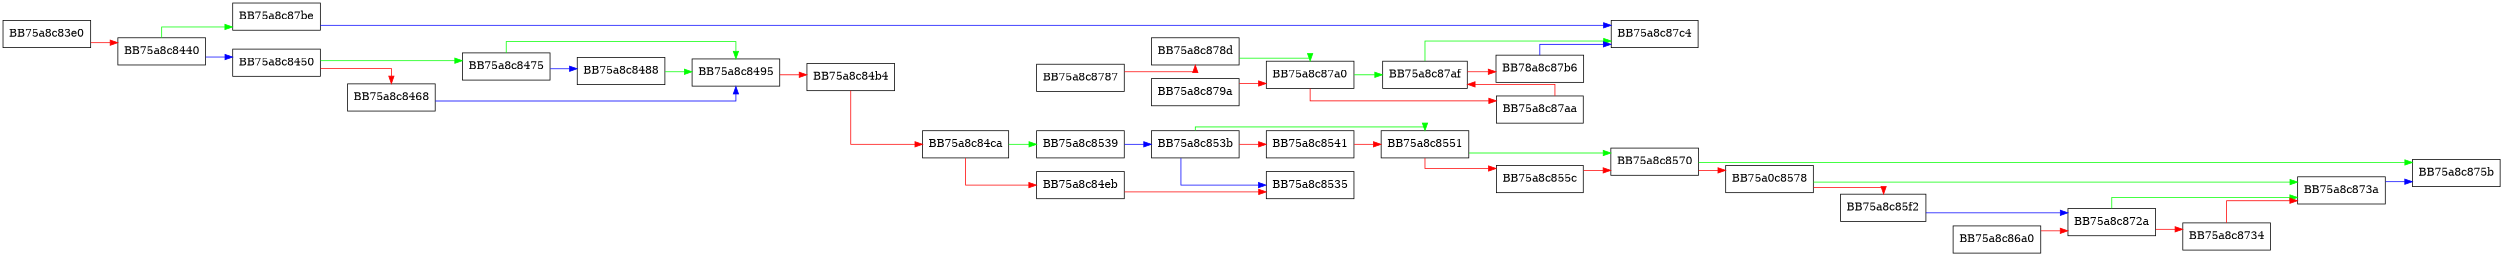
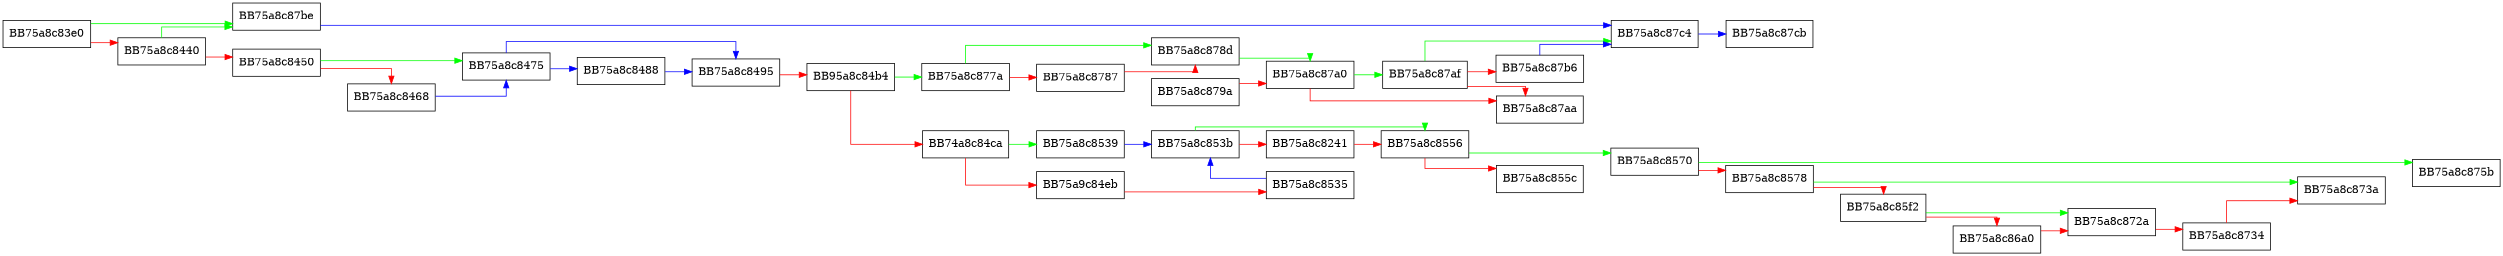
edge "BB75a8c83e0" -> "BB75a8c87be": added
node "BB75a8c87cb": added
edge "BB75a8c8475" -> "BB75a8c8495": color green -> blue
edge "BB75a8c8440" -> "BB75a8c8450": color blue -> red
node "BB78a8c87b6": label "BB78a8c87b6" -> "BB75a8c87b6"
edge "BB75a8c8488" -> "BB75a8c8495": color green -> blue
node "BB75a8c84b4": label "BB75a8c84b4" -> "BB95a8c84b4"
node "BB75a8c877a": added
edge "BB75a8c87aa" -> "BB75a8c87af": reversed
edge "BB75a8c8468" -> "BB75a8c8495": now "BB75a8c8468" -> "BB75a8c8475"
node "BB75a8c84ca": label "BB75a8c84ca" -> "BB74a8c84ca"
node "BB75a8c8541": label "BB75a8c8541" -> "BB75a8c8241"
node "BB75a8c8551": label "BB75a8c8551" -> "BB75a8c8556"
edge "BB75a8c855c" -> "BB75a8c8570": removed
node "BB75a0c8578": label "BB75a0c8578" -> "BB75a8c8578"
edge "BB75a8c873a" -> "BB75a8c875b": removed
node "BB75a8c84eb": label "BB75a8c84eb" -> "BB75a9c84eb"
edge "BB75a8c853b" -> "BB75a8c8535": reversed
edge "BB75a8c872a" -> "BB75a8c873a": removed
edge "BB75a8c85f2" -> "BB75a8c872a": color blue -> green
edge "BB75a8c85f2" -> "BB75a8c86a0": added
